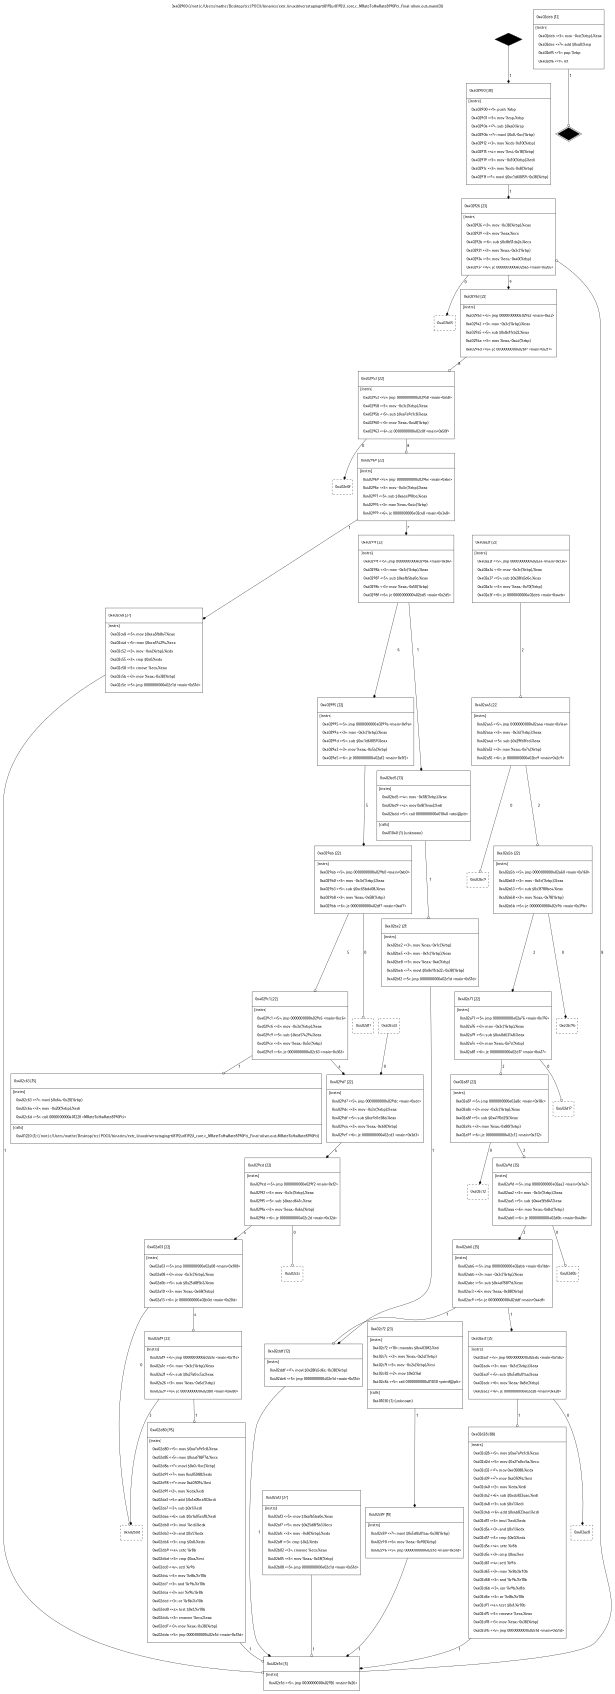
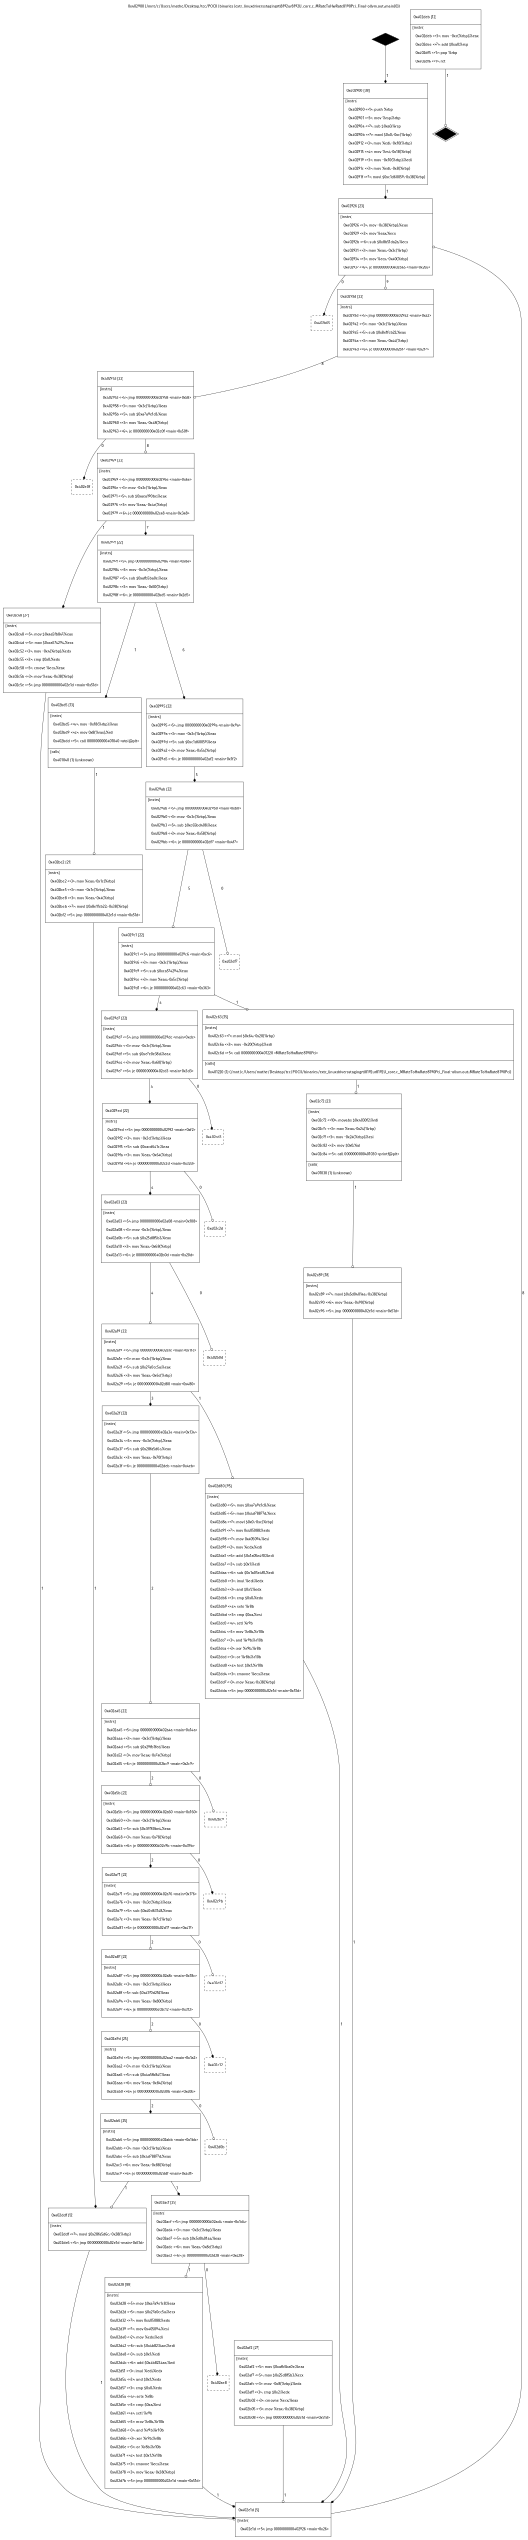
edge "0x402926 [23]" -> "0x40293d [22]": arrowhead diamond -> odot
edge "0x402cd3" -> "0x4029d7 [22]": reversed
edge "0x402c63 [15]" -> "0x402c72 [23]": added, label "1"
edge "0x402c72 [23]" -> "0x402c89 [18]": arrowhead diamond -> odot
edge "0x402a19 [22]" -> "0x402b0d": now "0x402a19 [22]" -> "0x402a2f [22]"
edge "0x402d80 [95]" -> "0x402e1d [5]": arrowhead odot -> diamond
